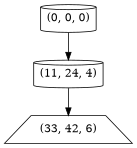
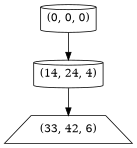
node "(11, 24, 4)": label "(11, 24, 4)" -> "(14, 24, 4)"
